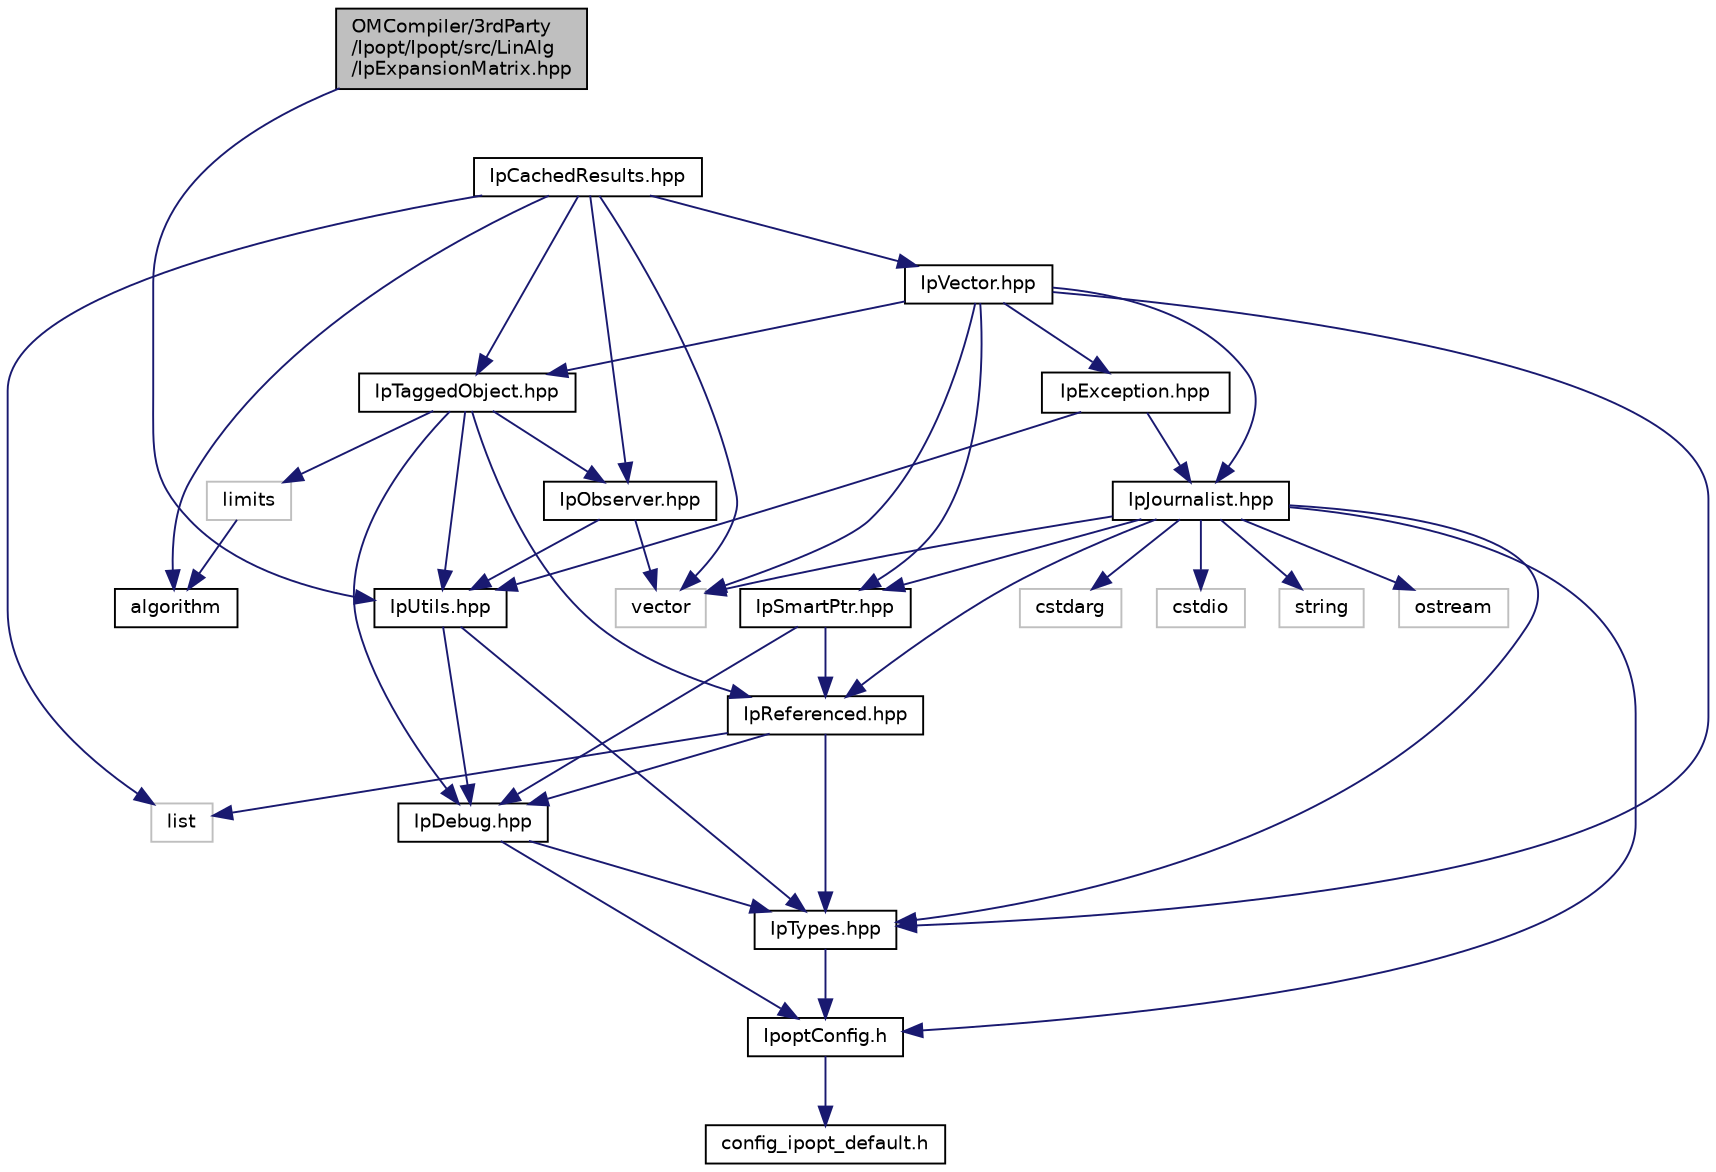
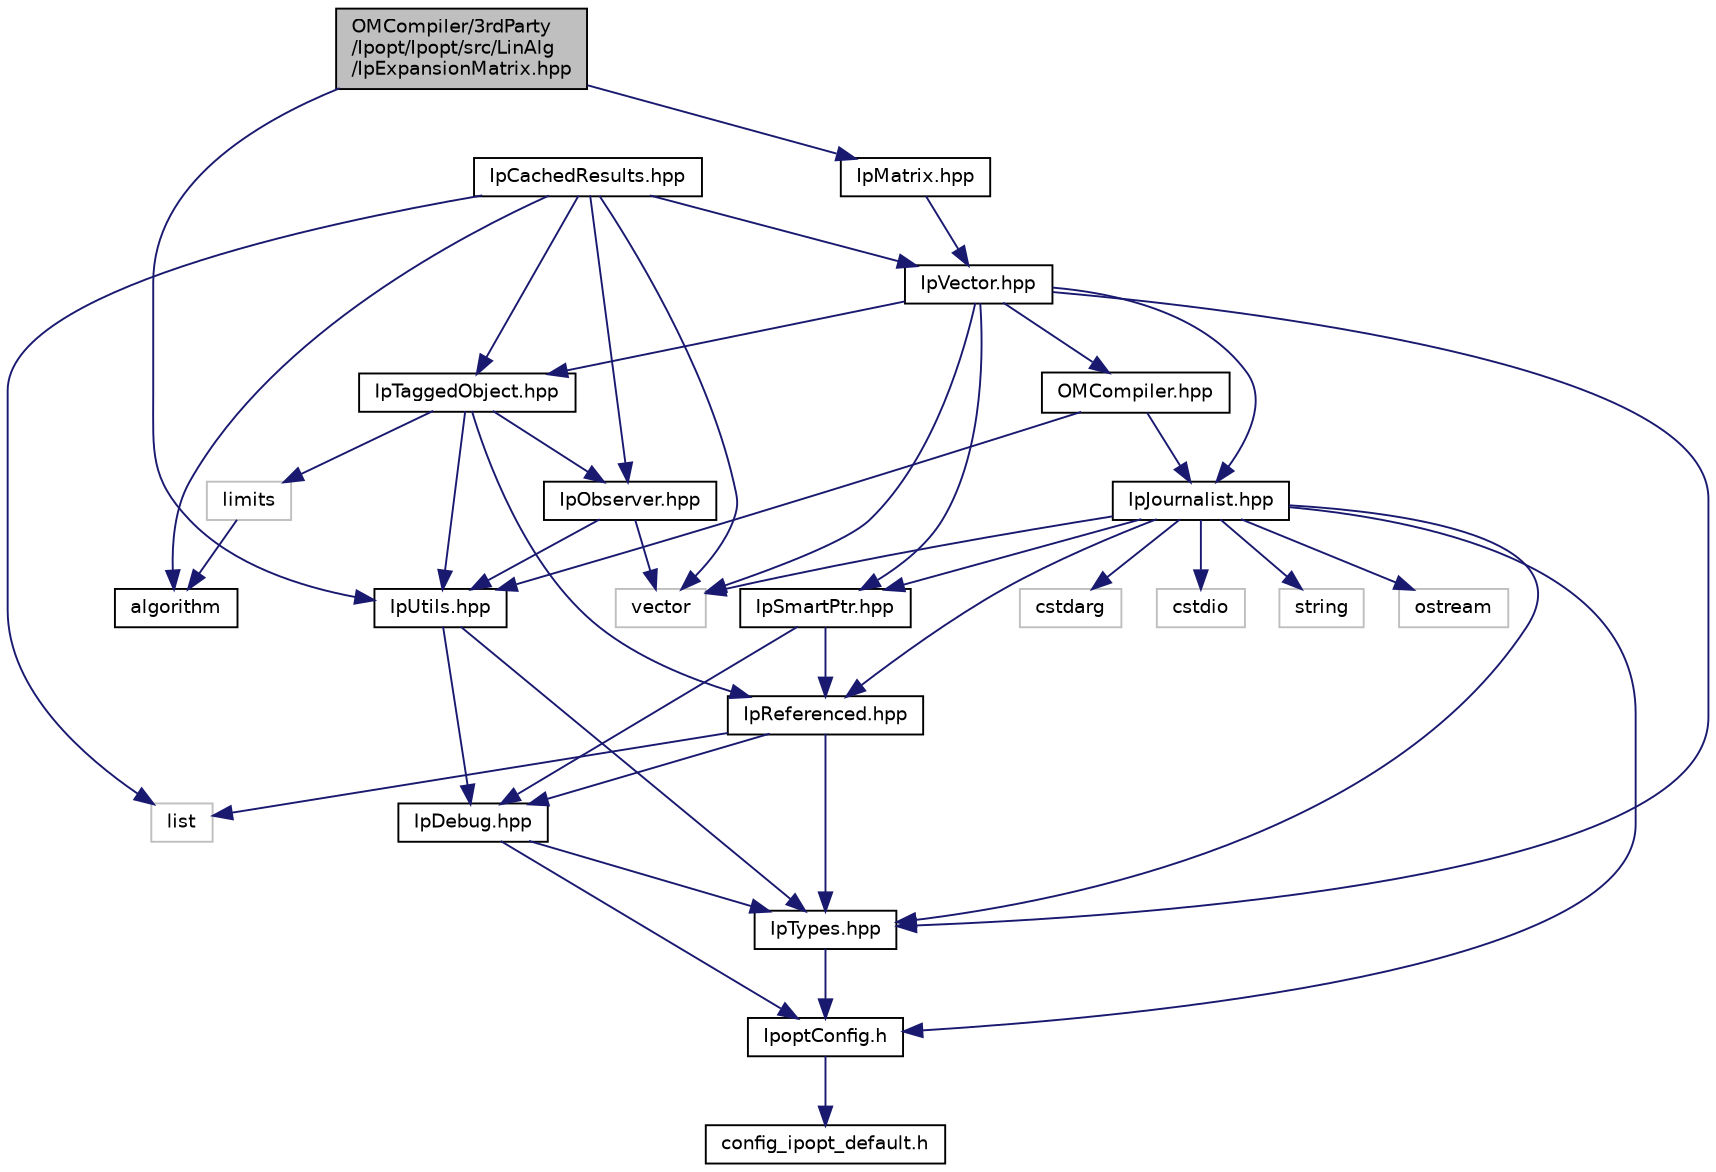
node "IpMatrix.hpp": added
node "IpException.hpp": label "IpException.hpp" -> "OMCompiler.hpp"
edge "IpTaggedObject.hpp" -> "IpDebug.hpp": removed
